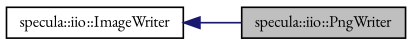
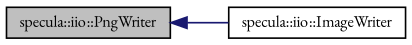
edge "specula::iio::PngWriter" -> "specula::iio::ImageWriter": reversed
